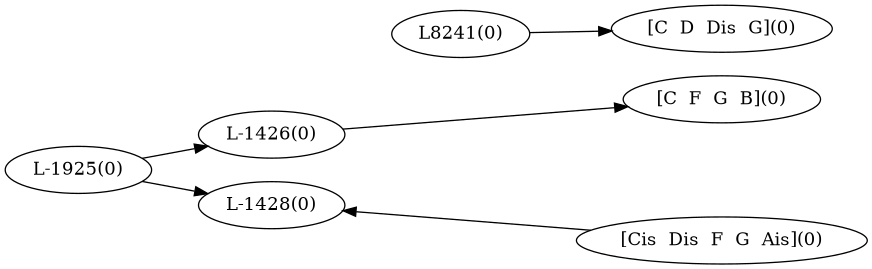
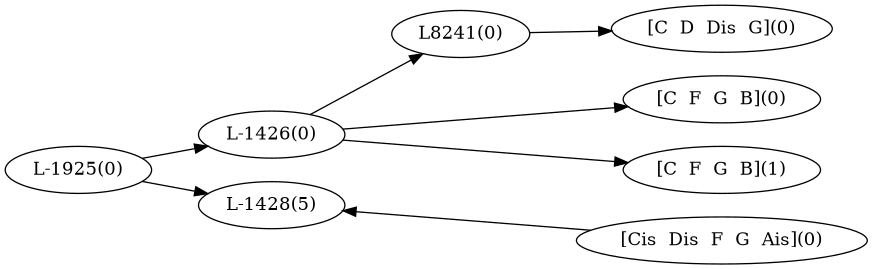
edge "L-1426(0)" -> "L8241(0)": added
node "[C  F  G  B](1)": added
node "L-1428(0)": label "L-1428(0)" -> "L-1428(5)"
